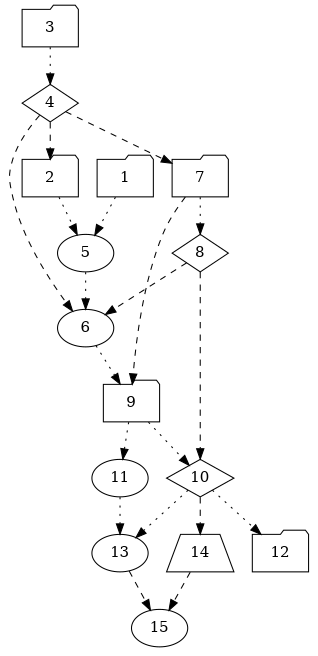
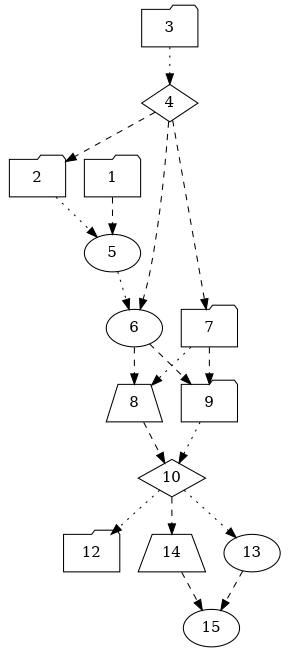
edge "1" -> "5": style dotted -> dashed
node "8": shape diamond -> trapezium
edge "8" -> "6": reversed
edge "6" -> "9": style dotted -> dashed
node "11": removed
